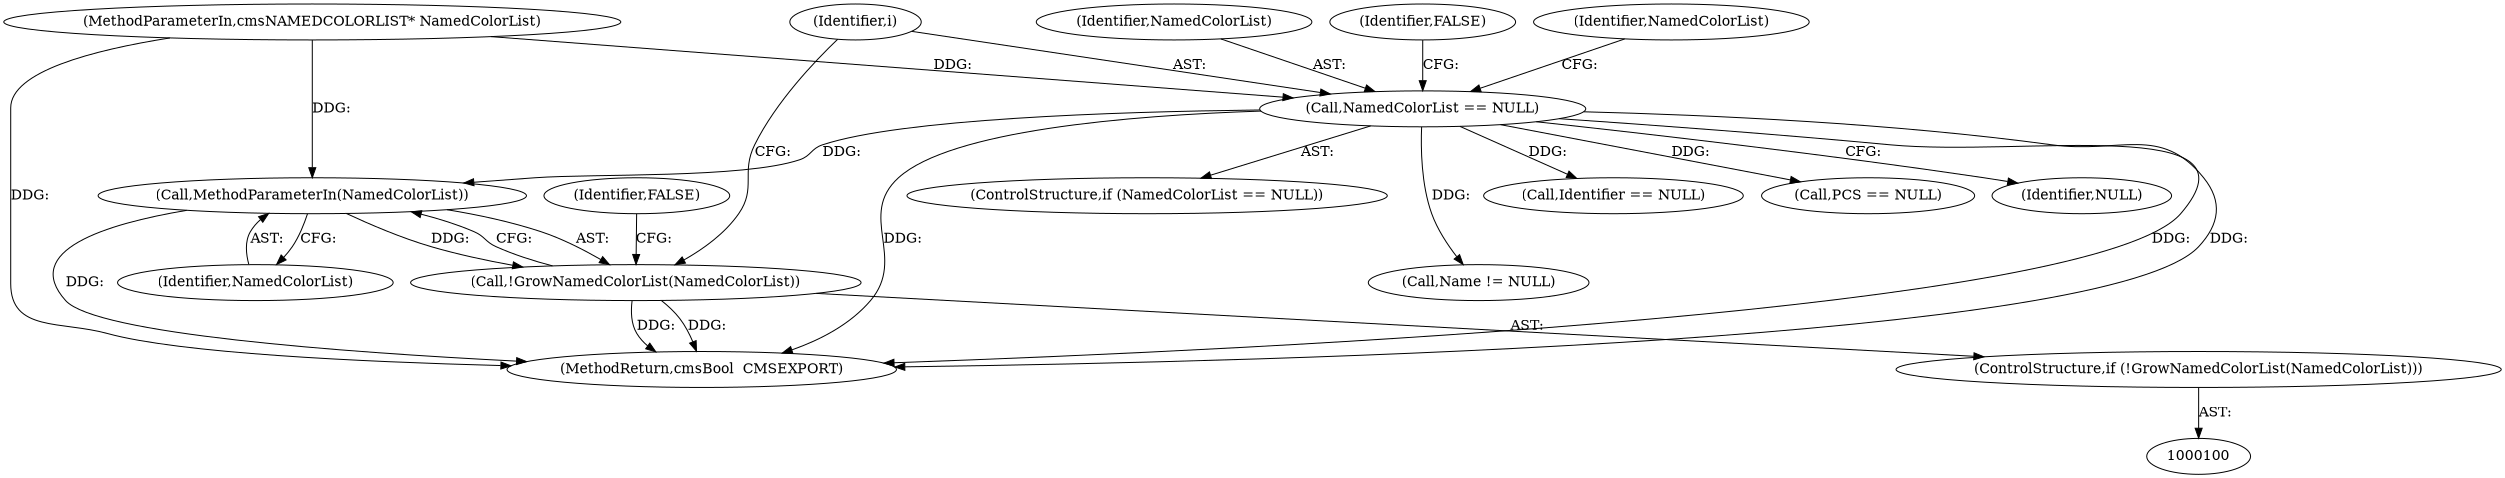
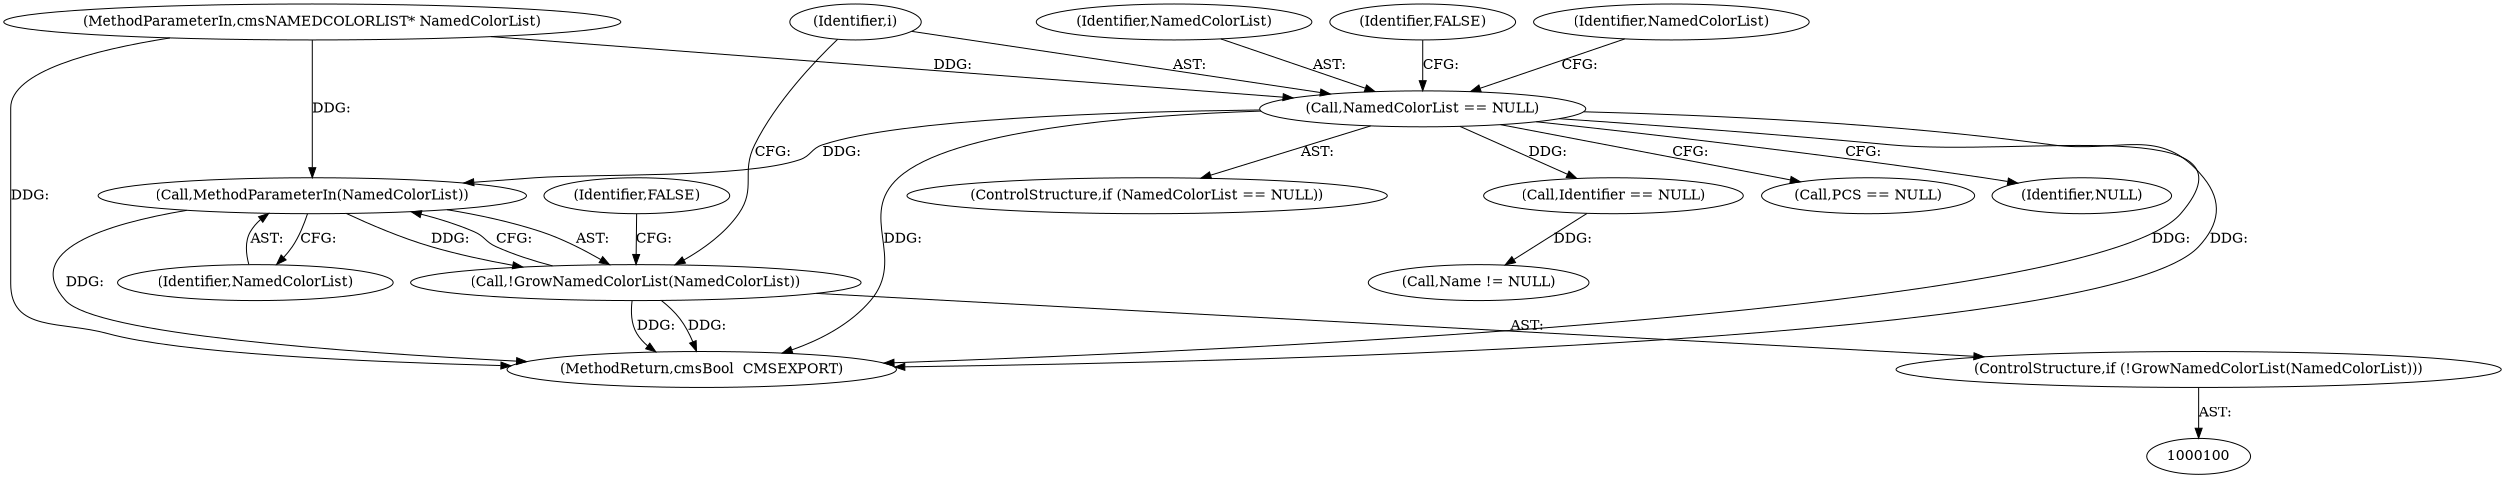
edge "(Call,NamedColorList == NULL)" -> "(Call,PCS == NULL)": label "DDG: " -> "CFG: "
edge "(Call,NamedColorList == NULL)" -> "(Call,Name != NULL)": now "(Call,Identifier == NULL)" -> "(Call,Name != NULL)"
